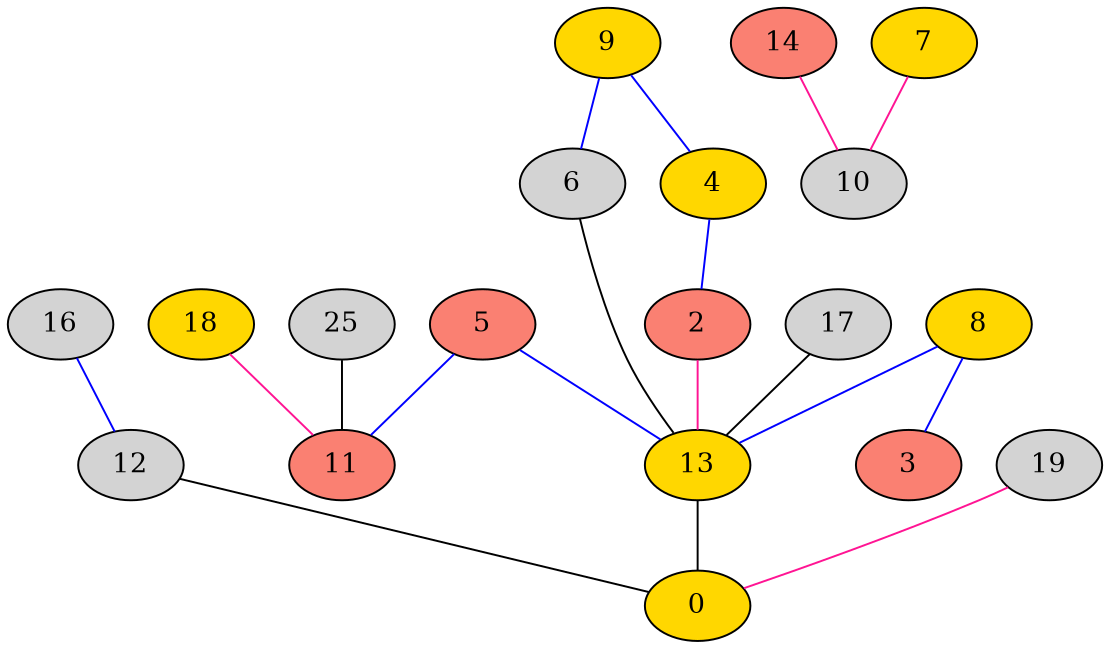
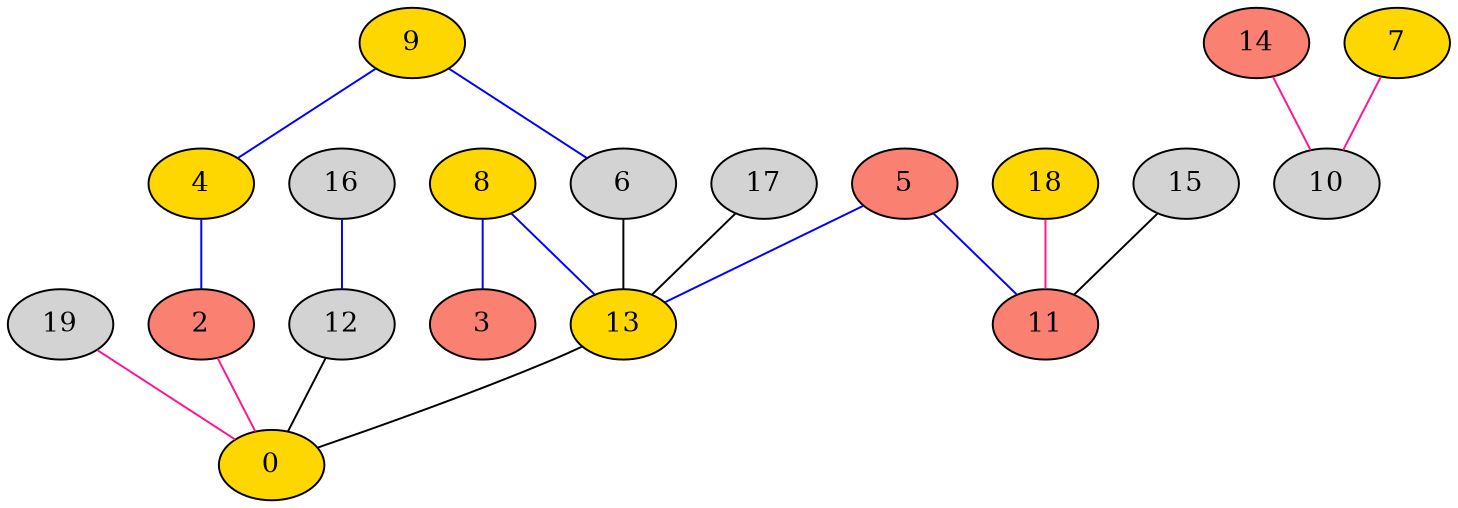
node "25": label "25" -> "15"
edge "2" -- "13": now "2" -- "0"
